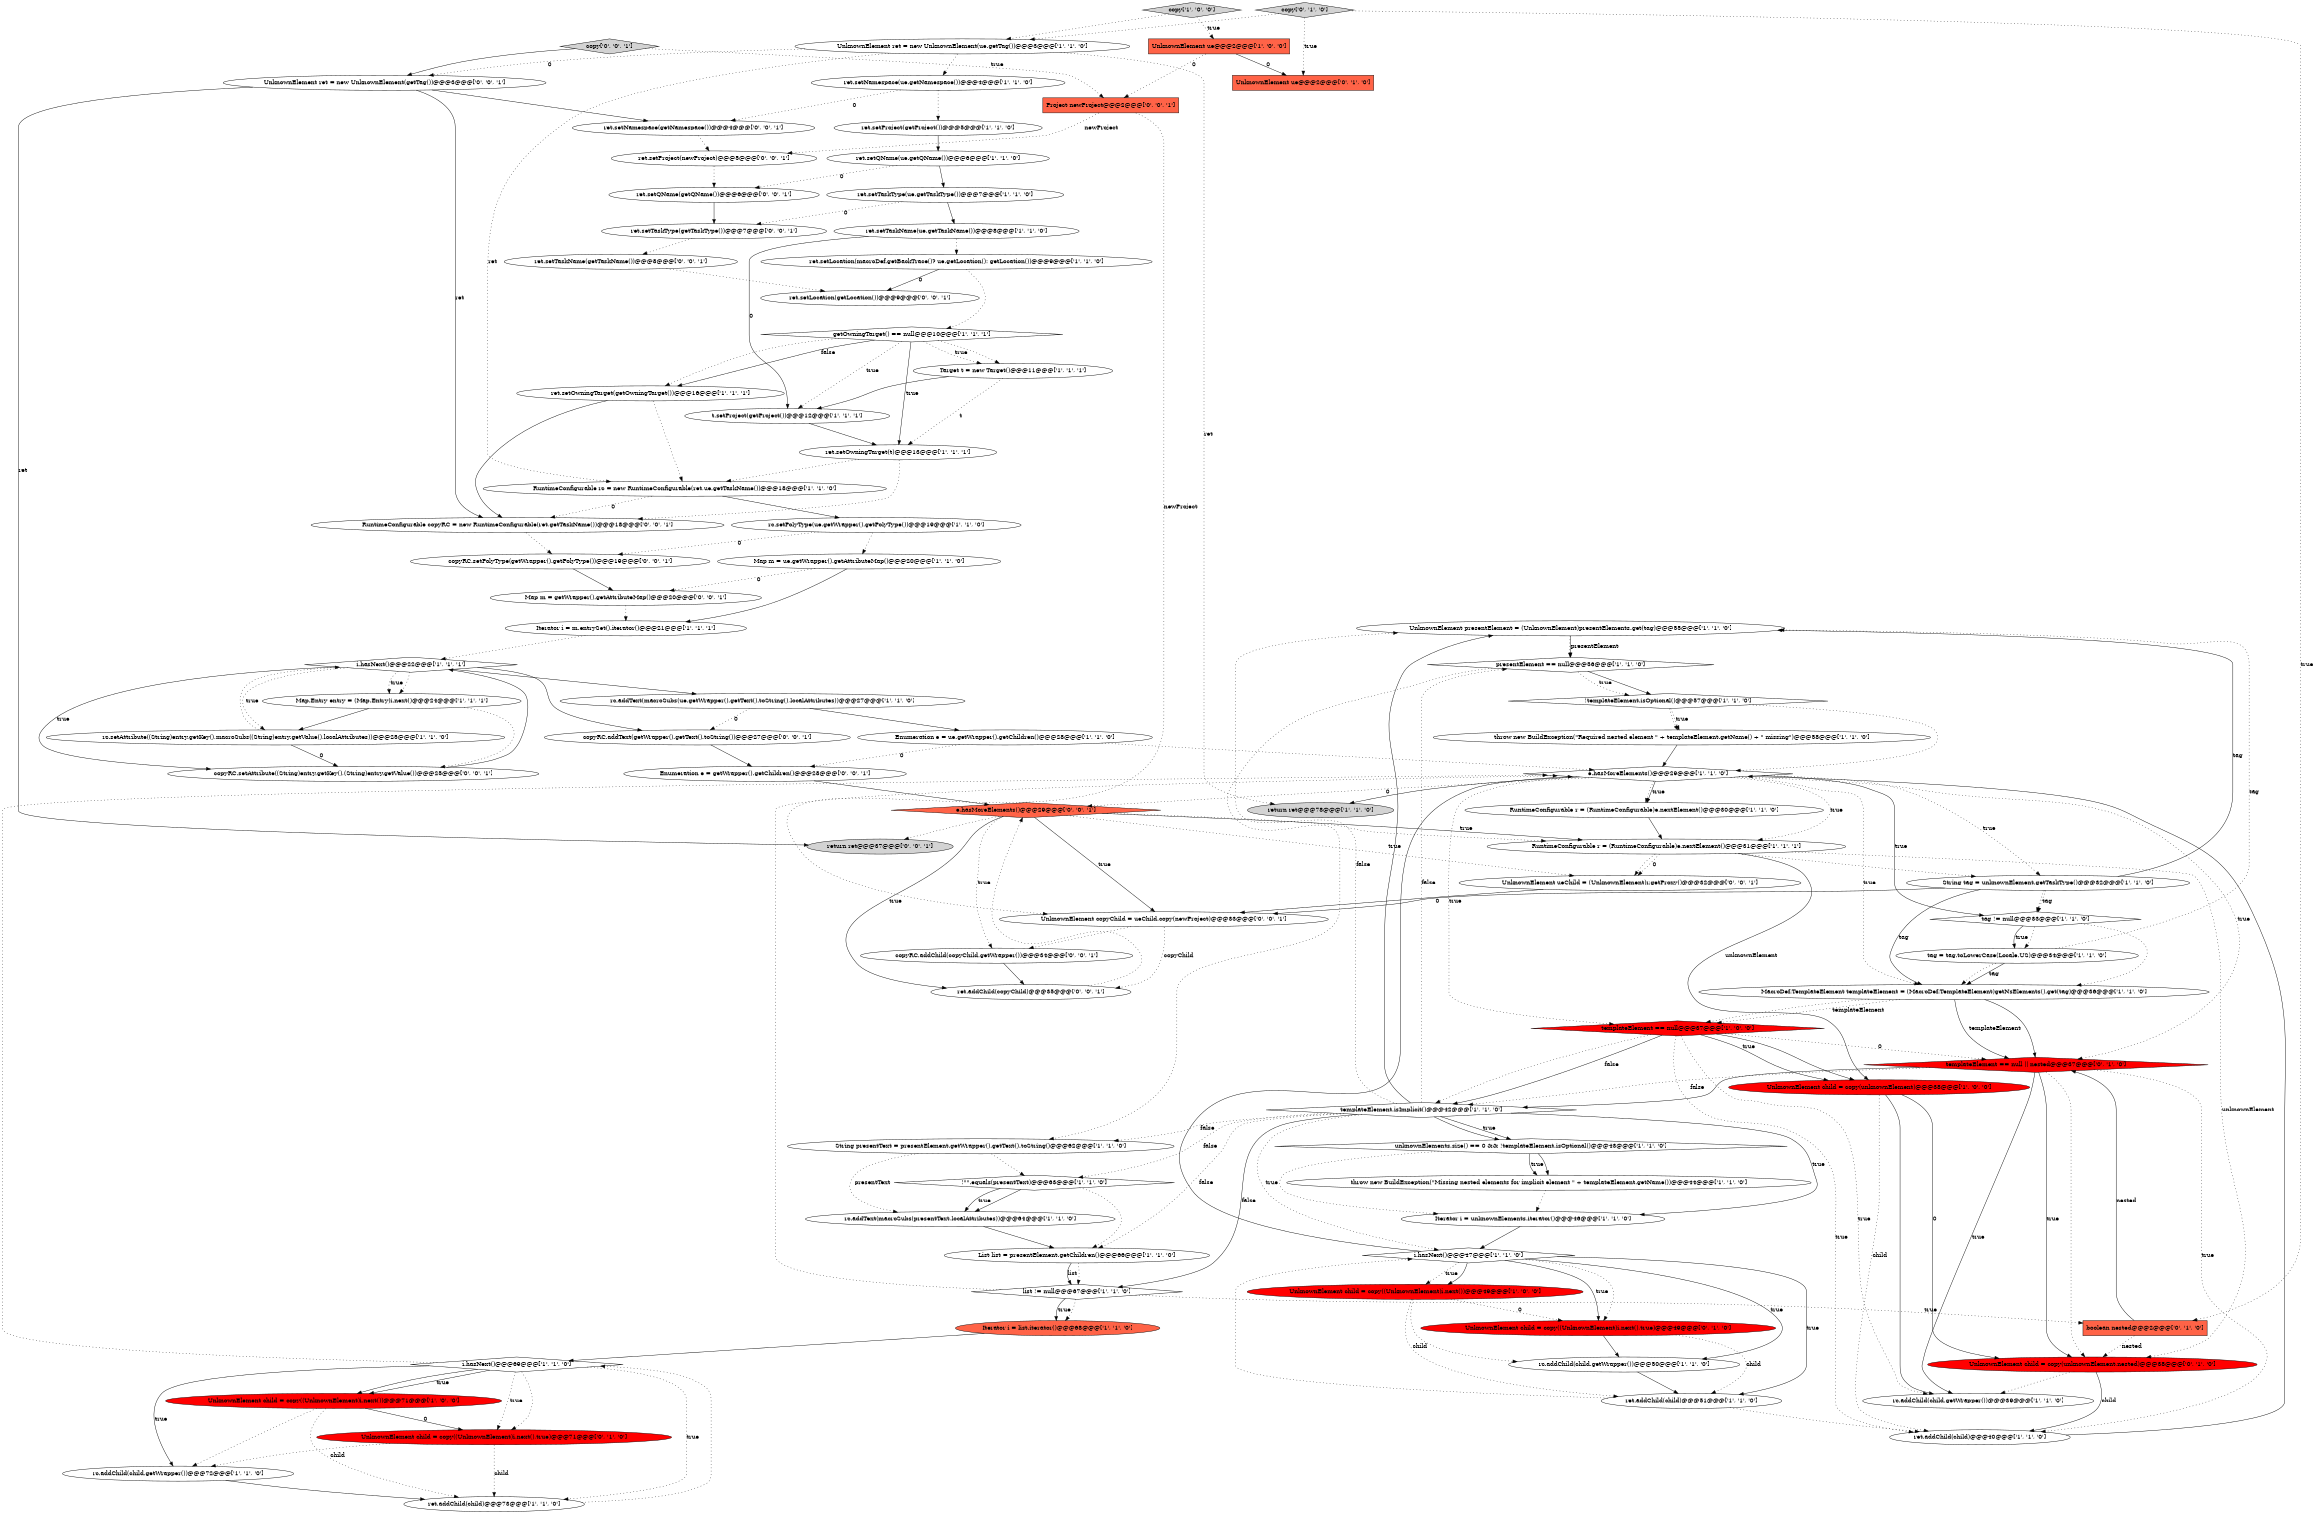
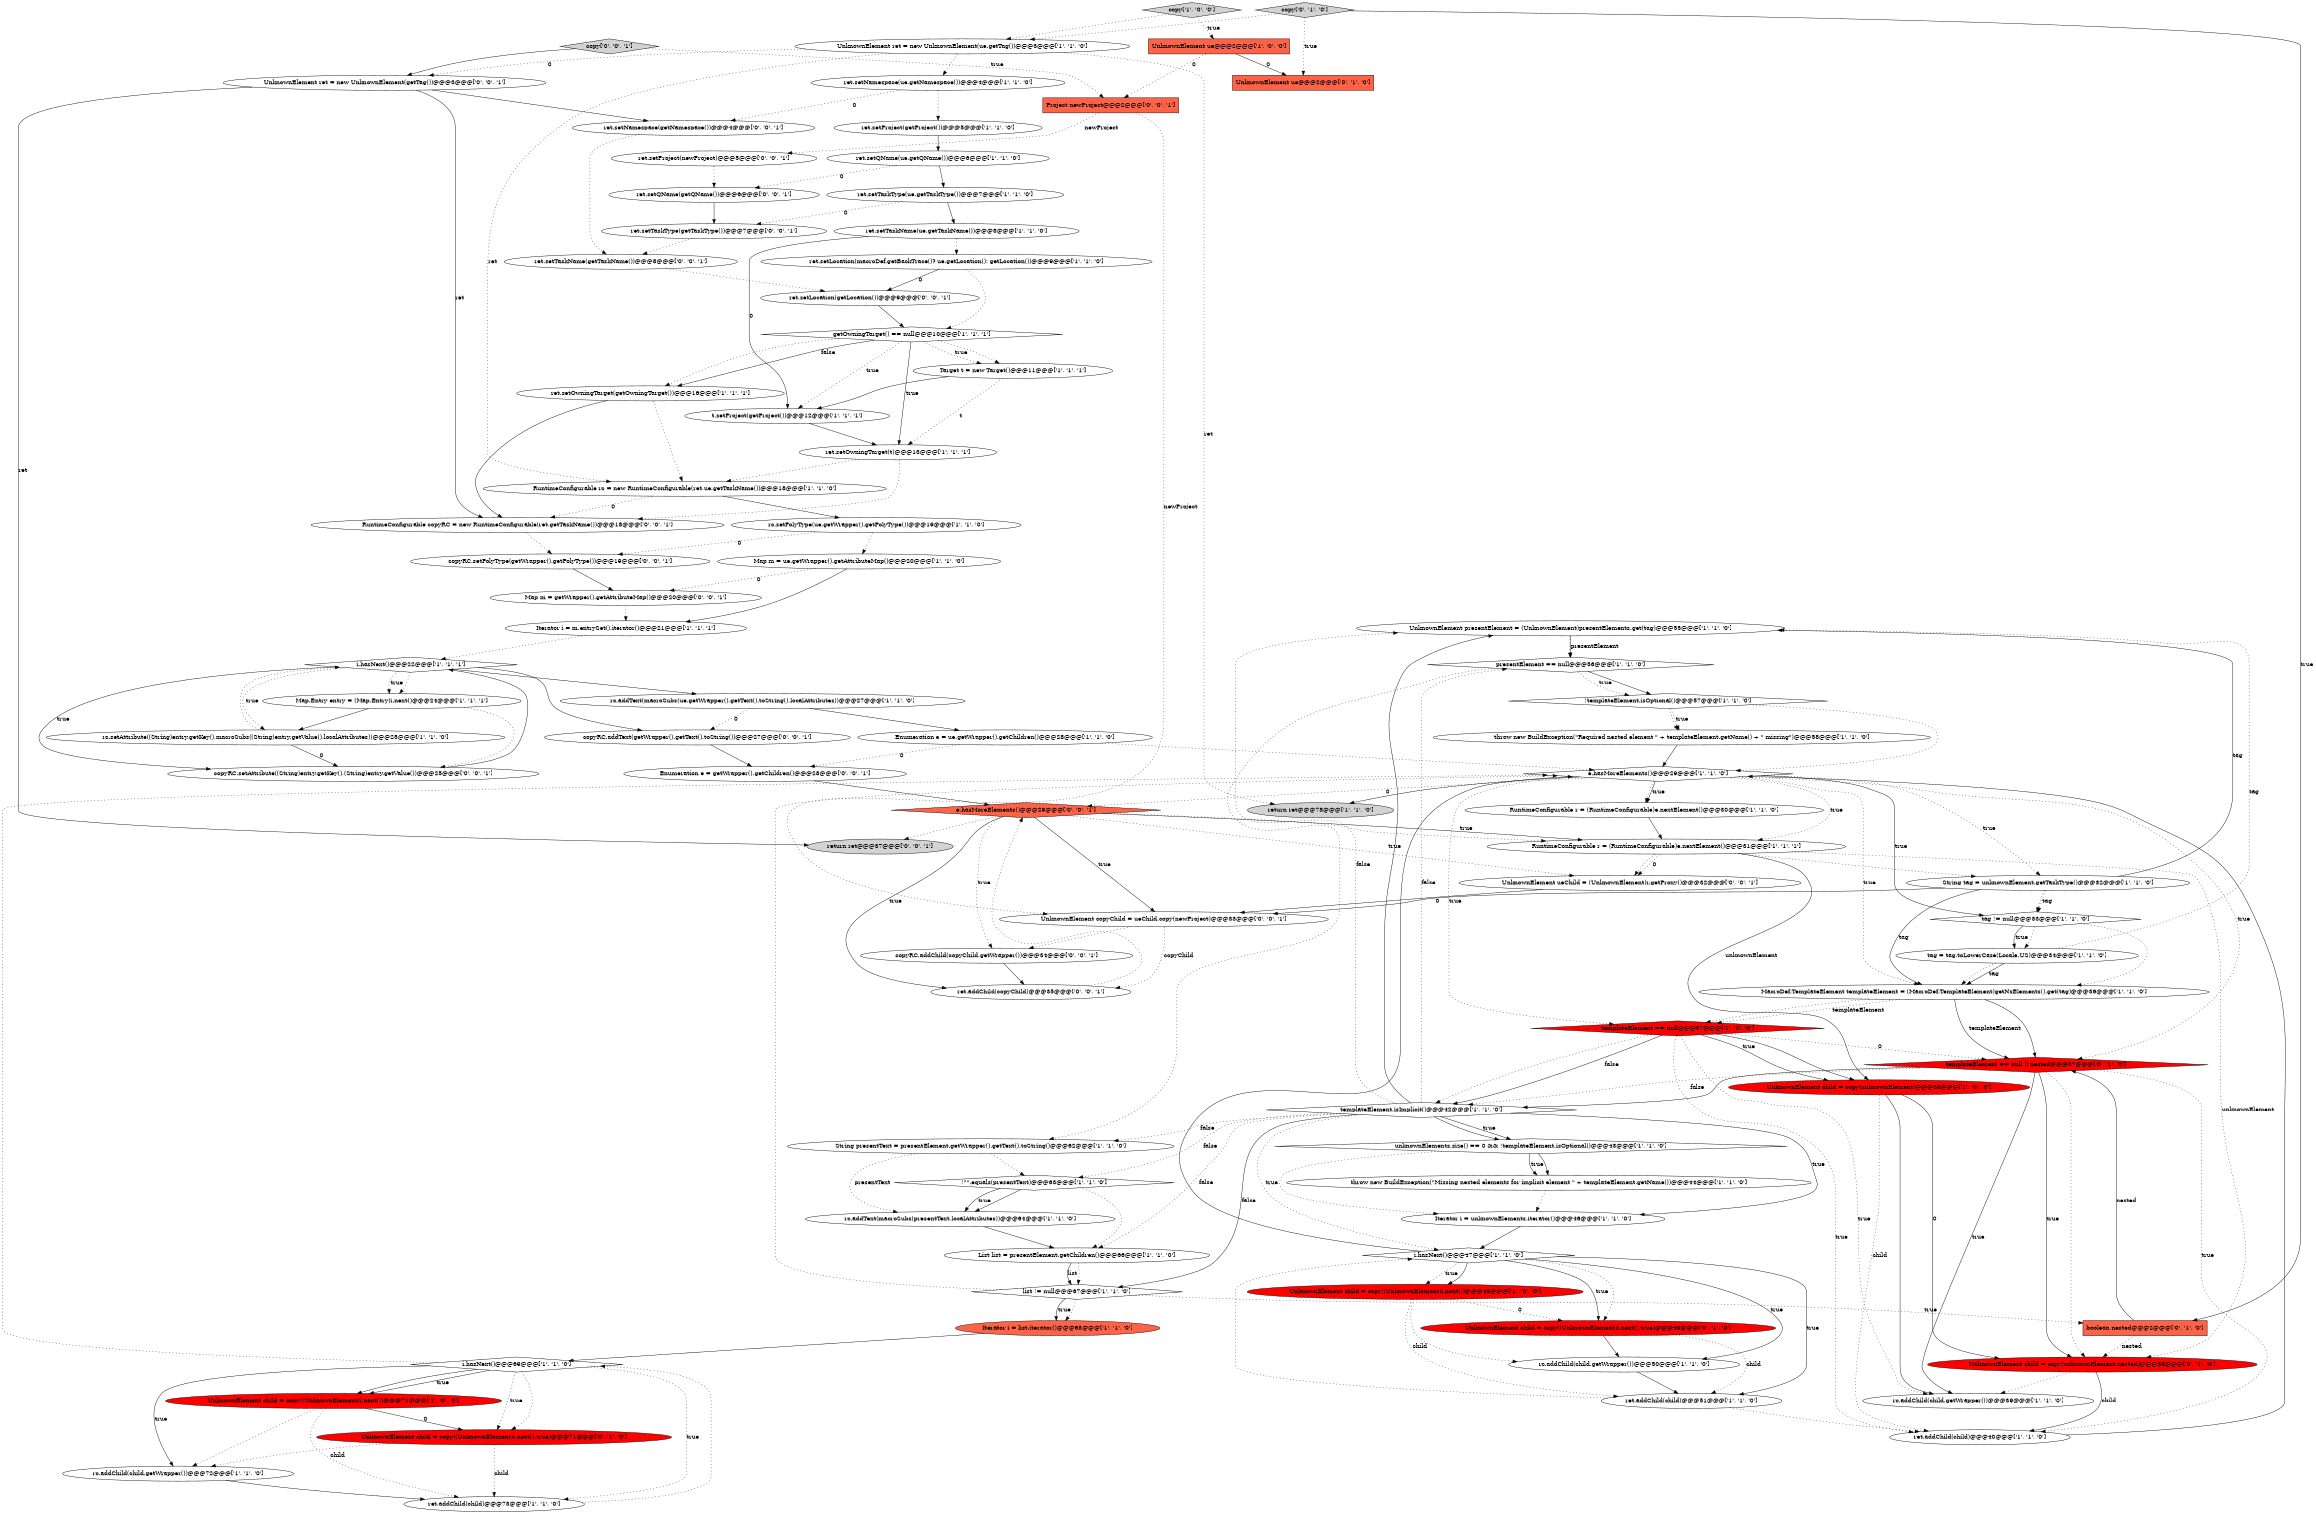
edge "ret.setNamespace(getNamespace())@@@4@@@['0', '0', '1']" -> "ret.setProject(newProject)@@@5@@@['0', '0', '1']": now "ret.setNamespace(getNamespace())@@@4@@@['0', '0', '1']" -> "ret.setTaskName(getTaskName())@@@8@@@['0', '0', '1']"
edge "copy['0', '1', '0']" -> "boolean nested@@@2@@@['0', '1', '0']": style dotted -> solid
edge "ret.setLocation(getLocation())@@@9@@@['0', '0', '1']" -> "getOwningTarget() == null@@@10@@@['1', '1', '1']": added
